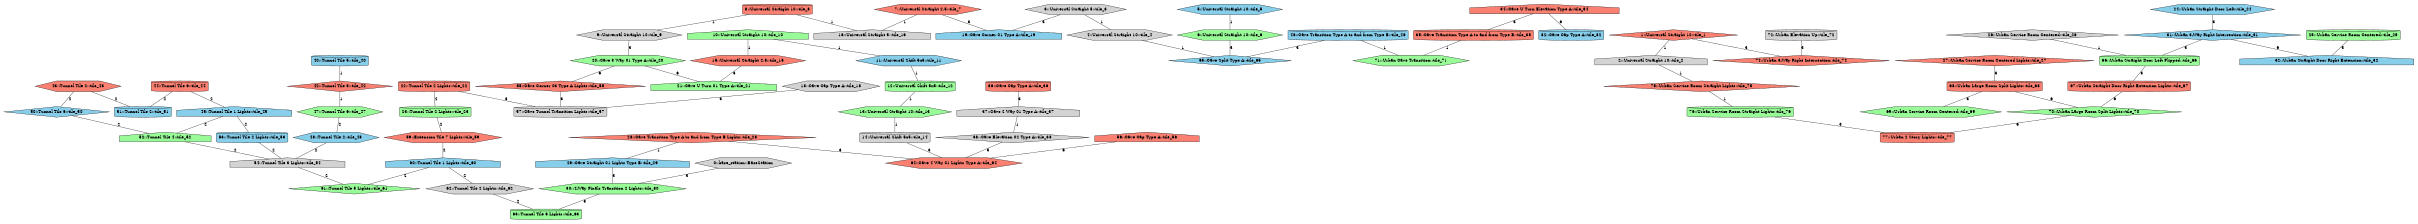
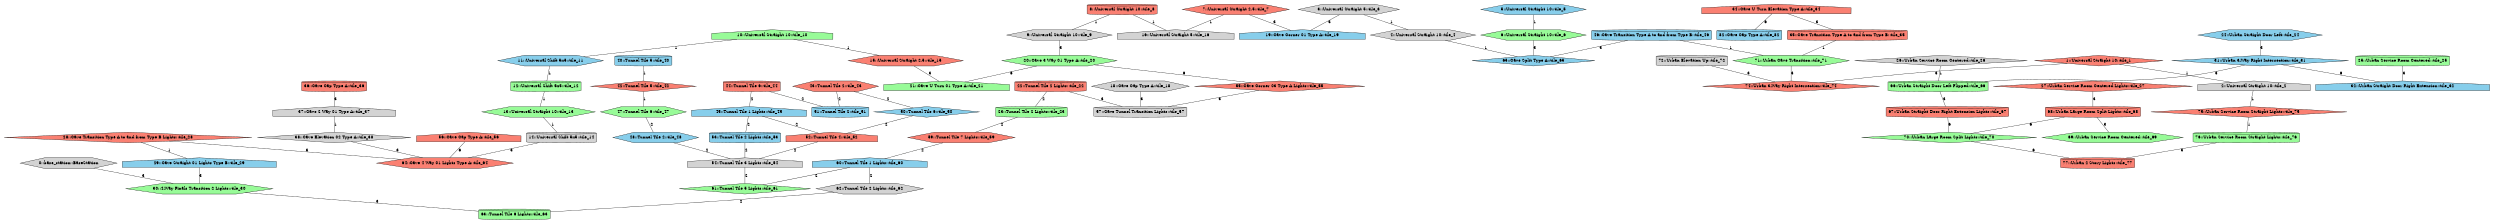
edge "71::Urban Cave Transition::tile_71" -- "74::Urban 3-Way Right Intersection::tile_74": added, label "3"
node "52::Tunnel Tile 4::tile_52": fillcolor palegreen -> salmon
node "59::Extension Tile 7 Lights::tile_59": label "59::Extension Tile 7 Lights::tile_59" -> "59::Tunnel Tile 7 Lights::tile_59"
